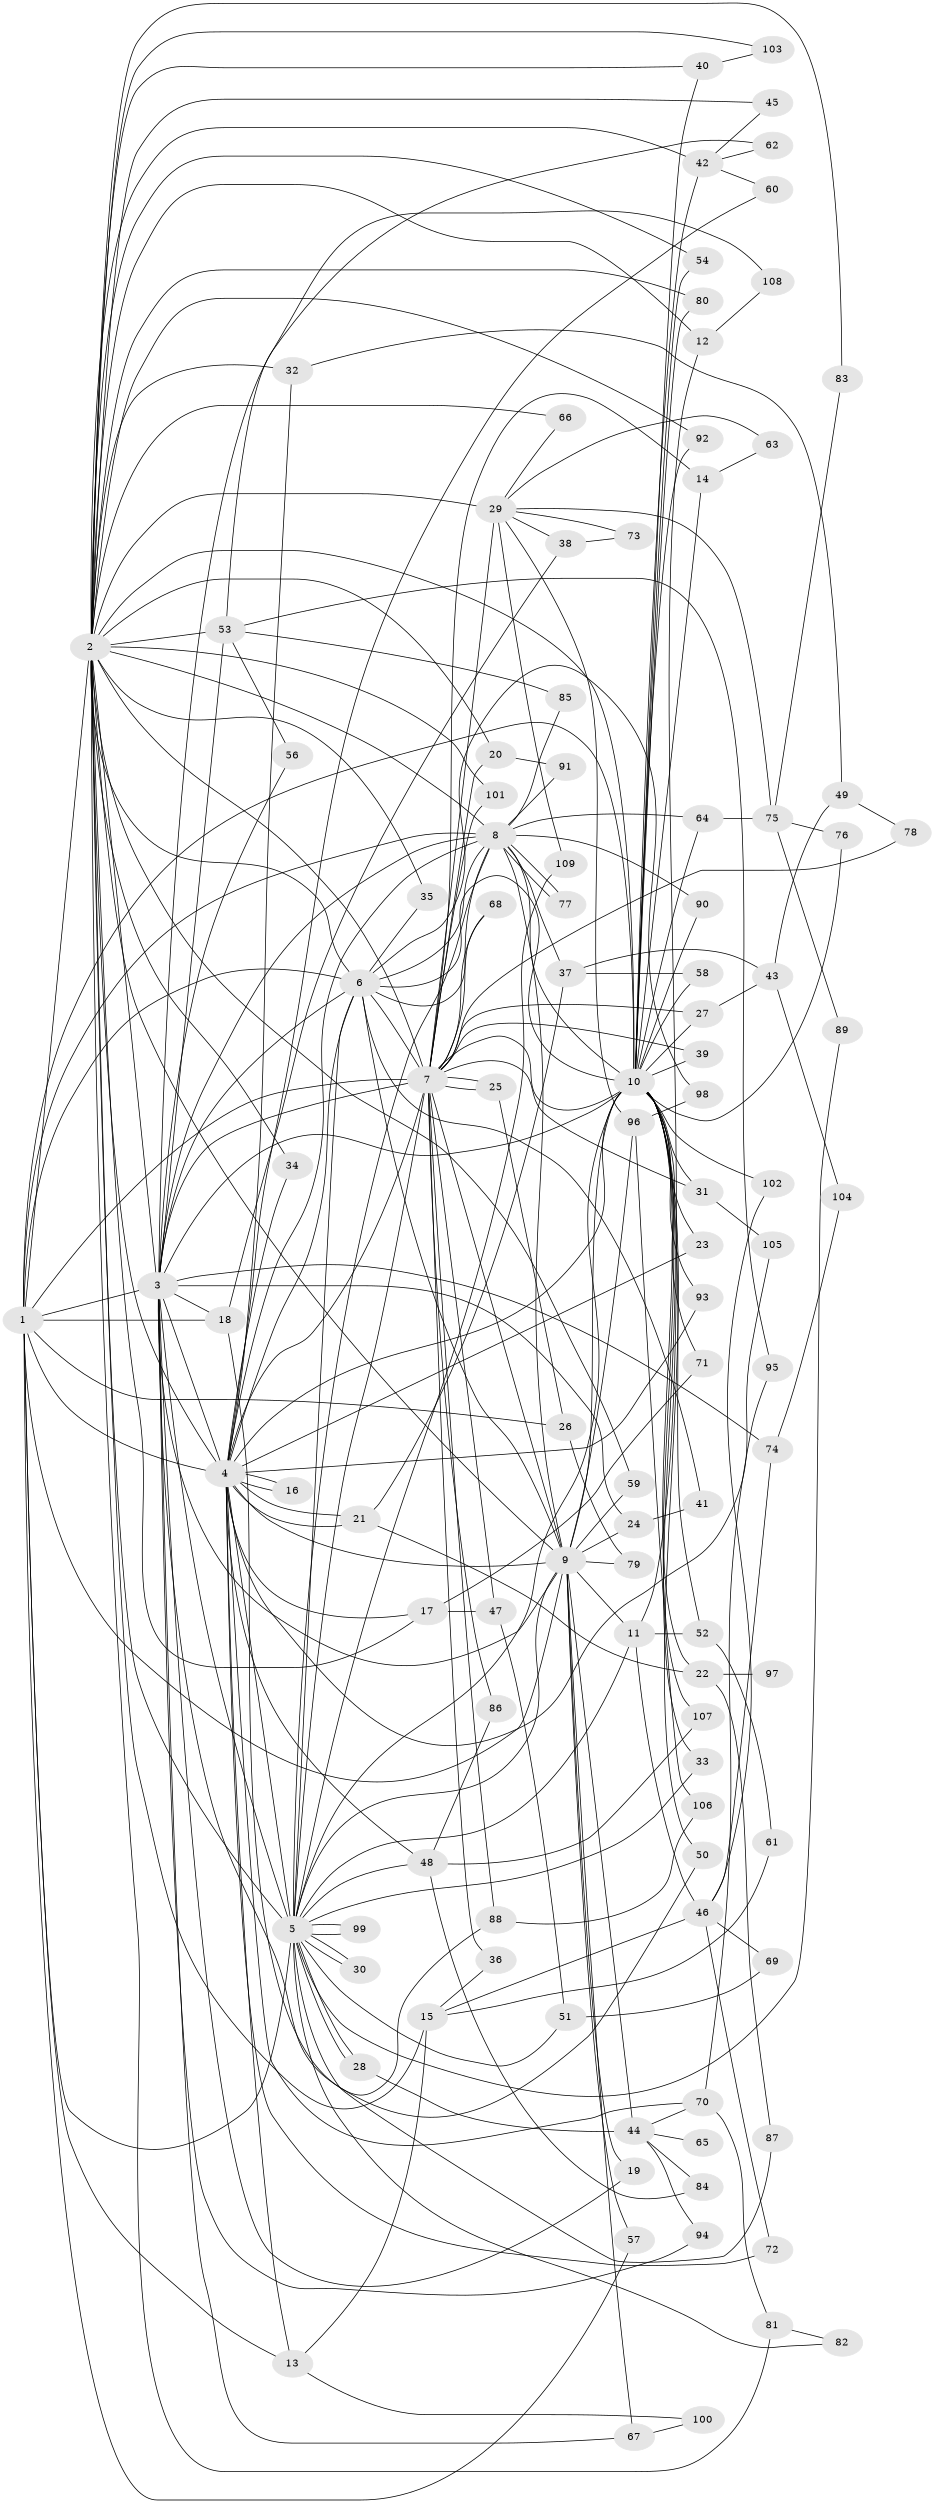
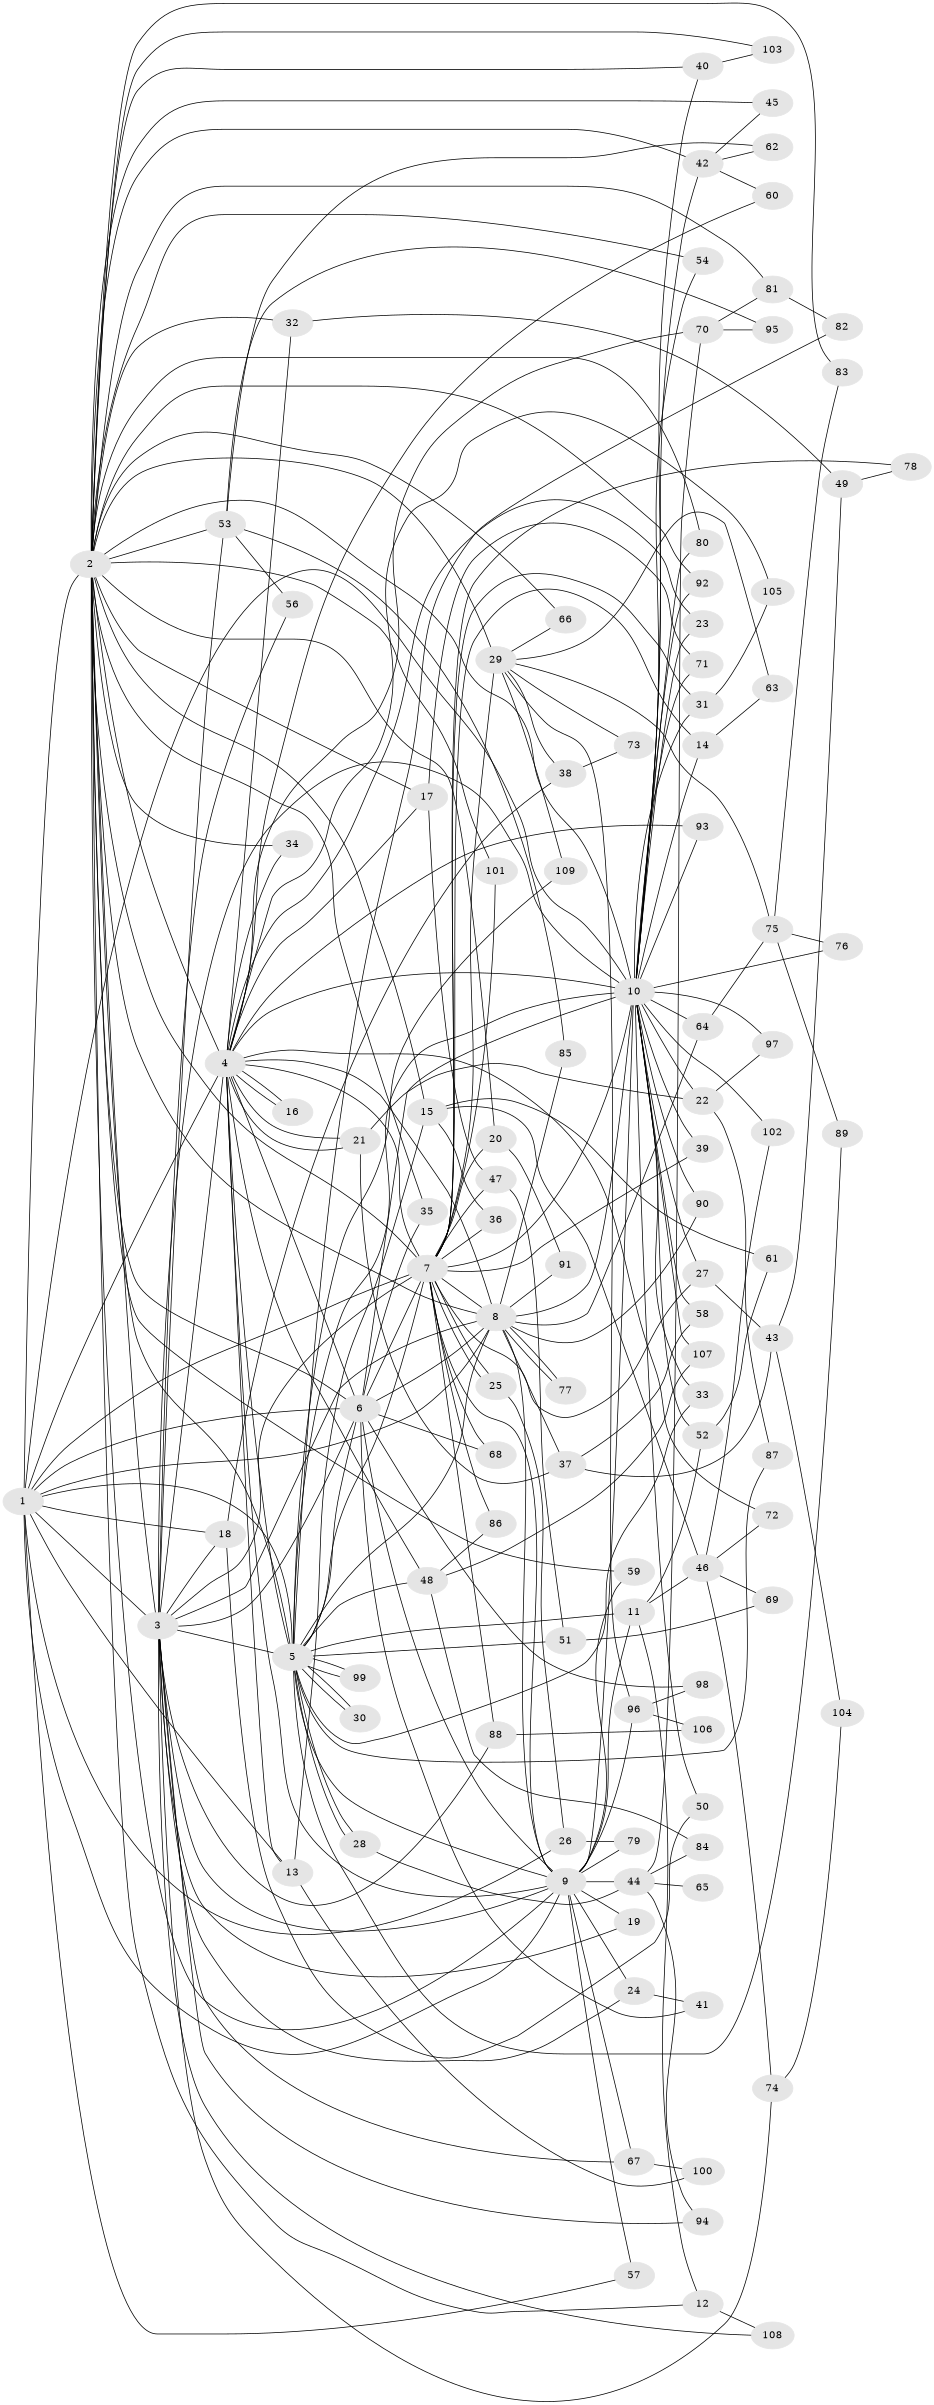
edge "10" -- "97": added
